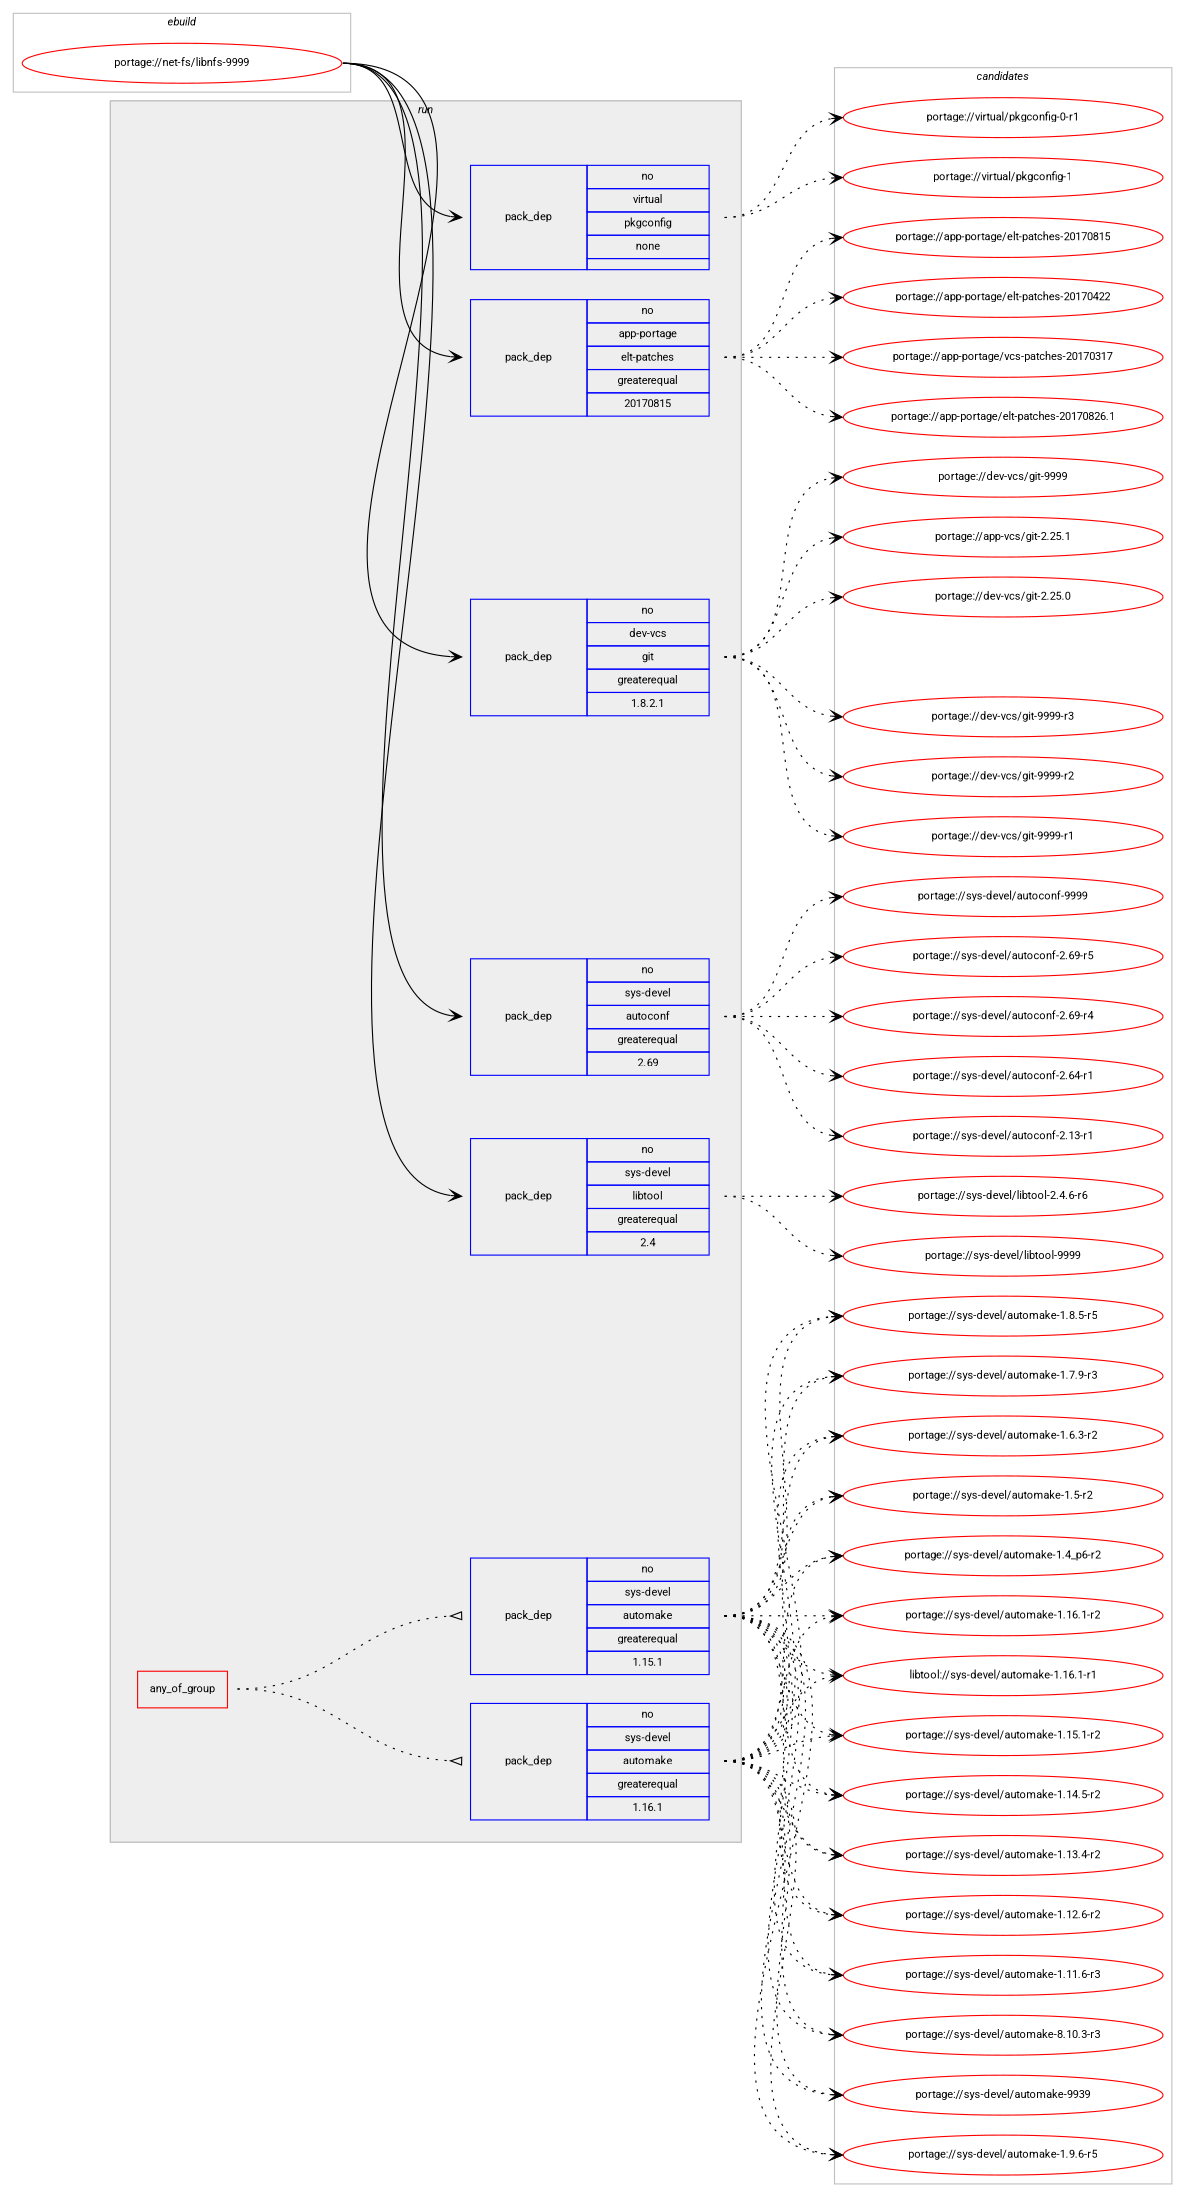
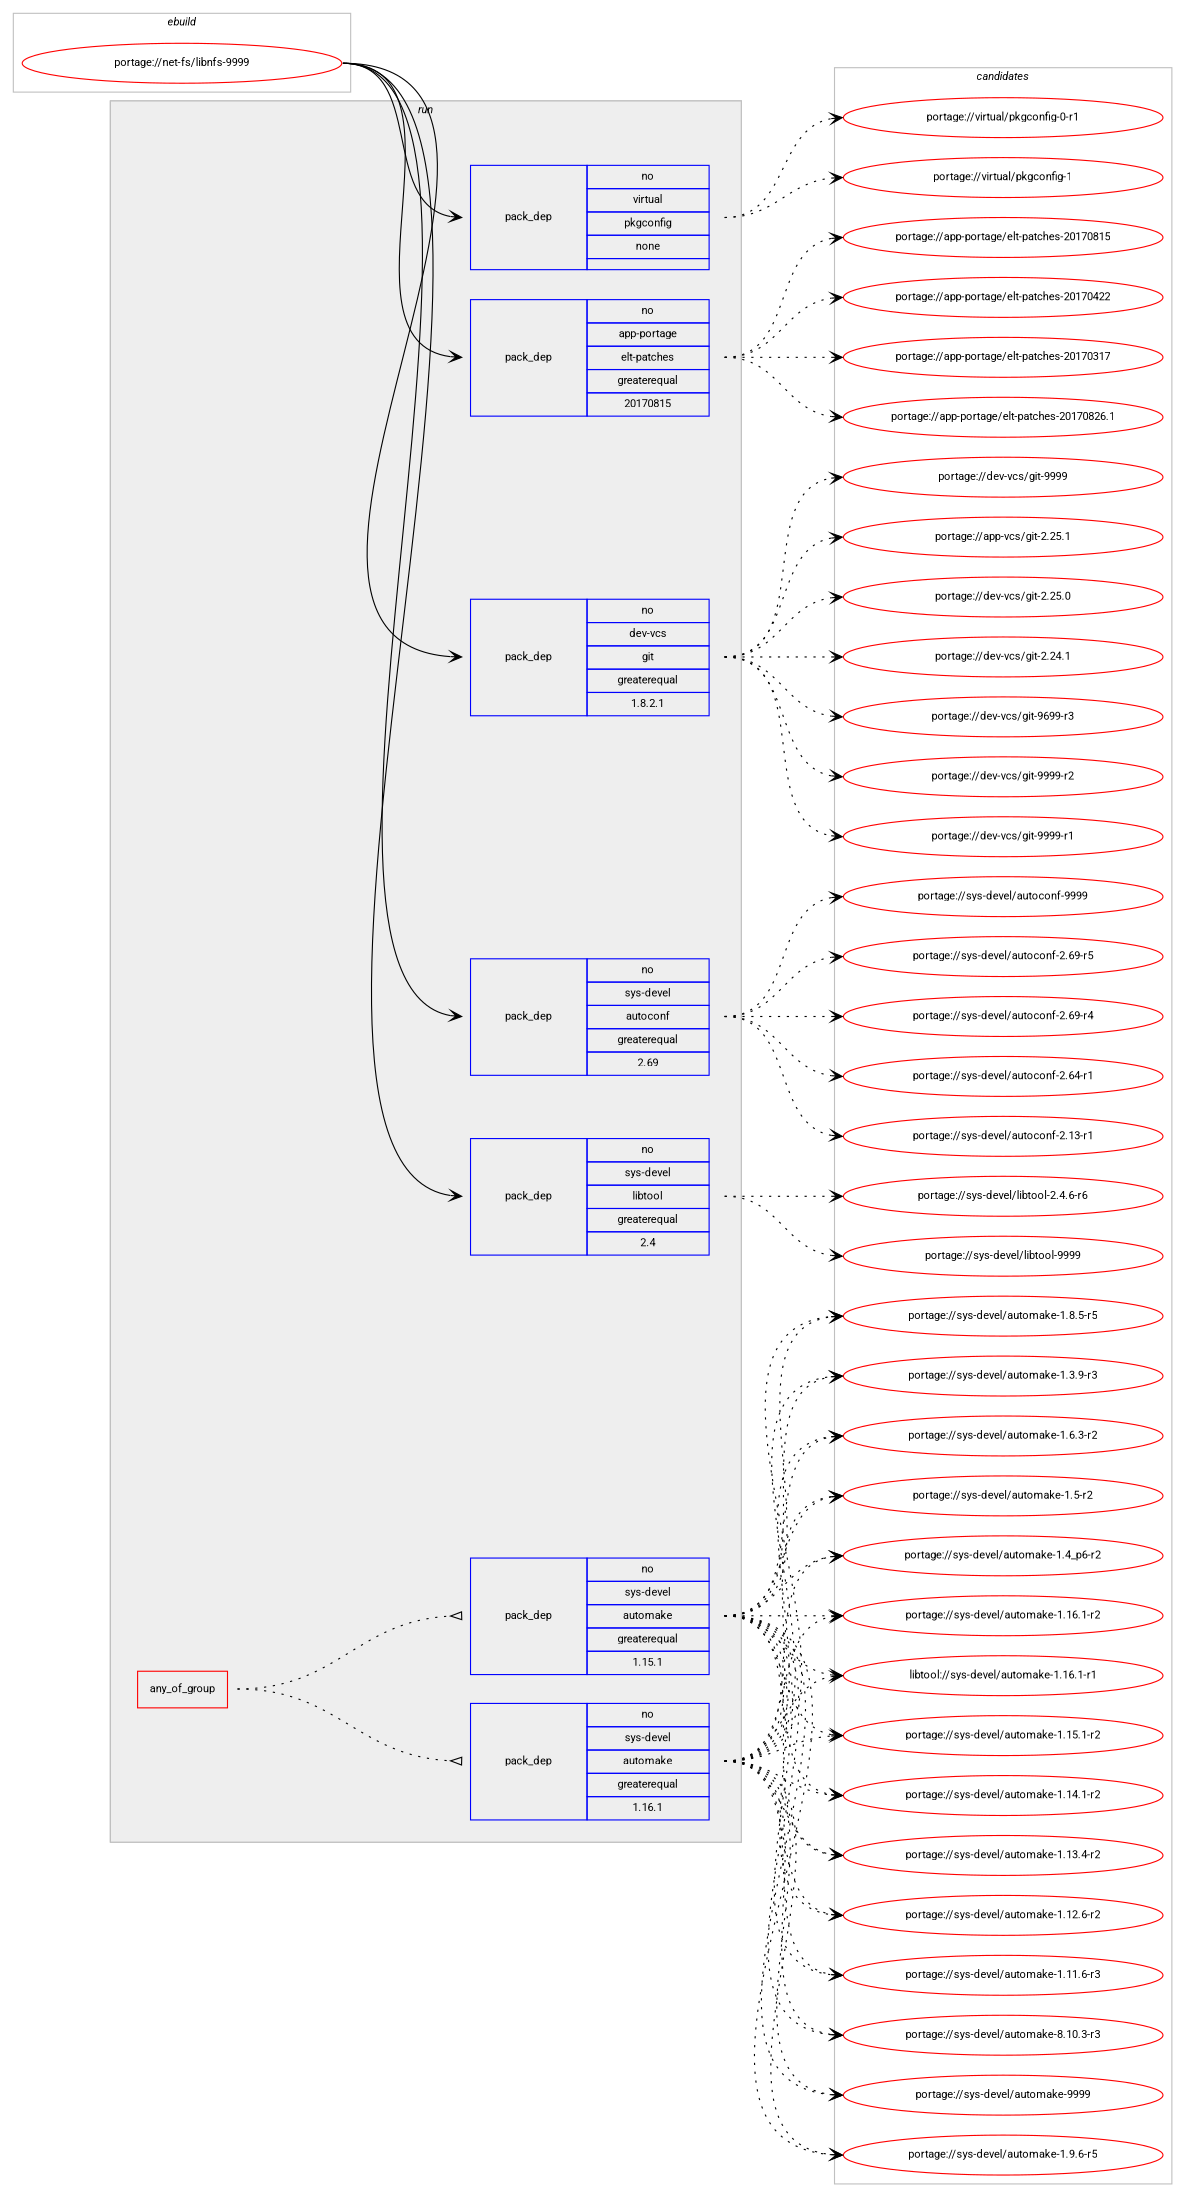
node "portage://app-portage/vcs-patches-20170317": label "portage://app-portage/vcs-patches-20170317" -> "portage://app-portage/elt-patches-20170317"
node "portage://dev-vcs/git-2.24.1": added
node "portage://dev-vcs/git-9999-r3": label "portage://dev-vcs/git-9999-r3" -> "portage://dev-vcs/git-9699-r3"
node "portage://sys-devel/automake-1.7.9-r3": label "portage://sys-devel/automake-1.7.9-r3" -> "portage://sys-devel/automake-1.3.9-r3"
node "portage://sys-devel/automake-1.14.5-r2": label "portage://sys-devel/automake-1.14.5-r2" -> "portage://sys-devel/automake-1.14.1-r2"
node "portage://sys-devel/automake-9939": label "portage://sys-devel/automake-9939" -> "portage://sys-devel/automake-9999"
